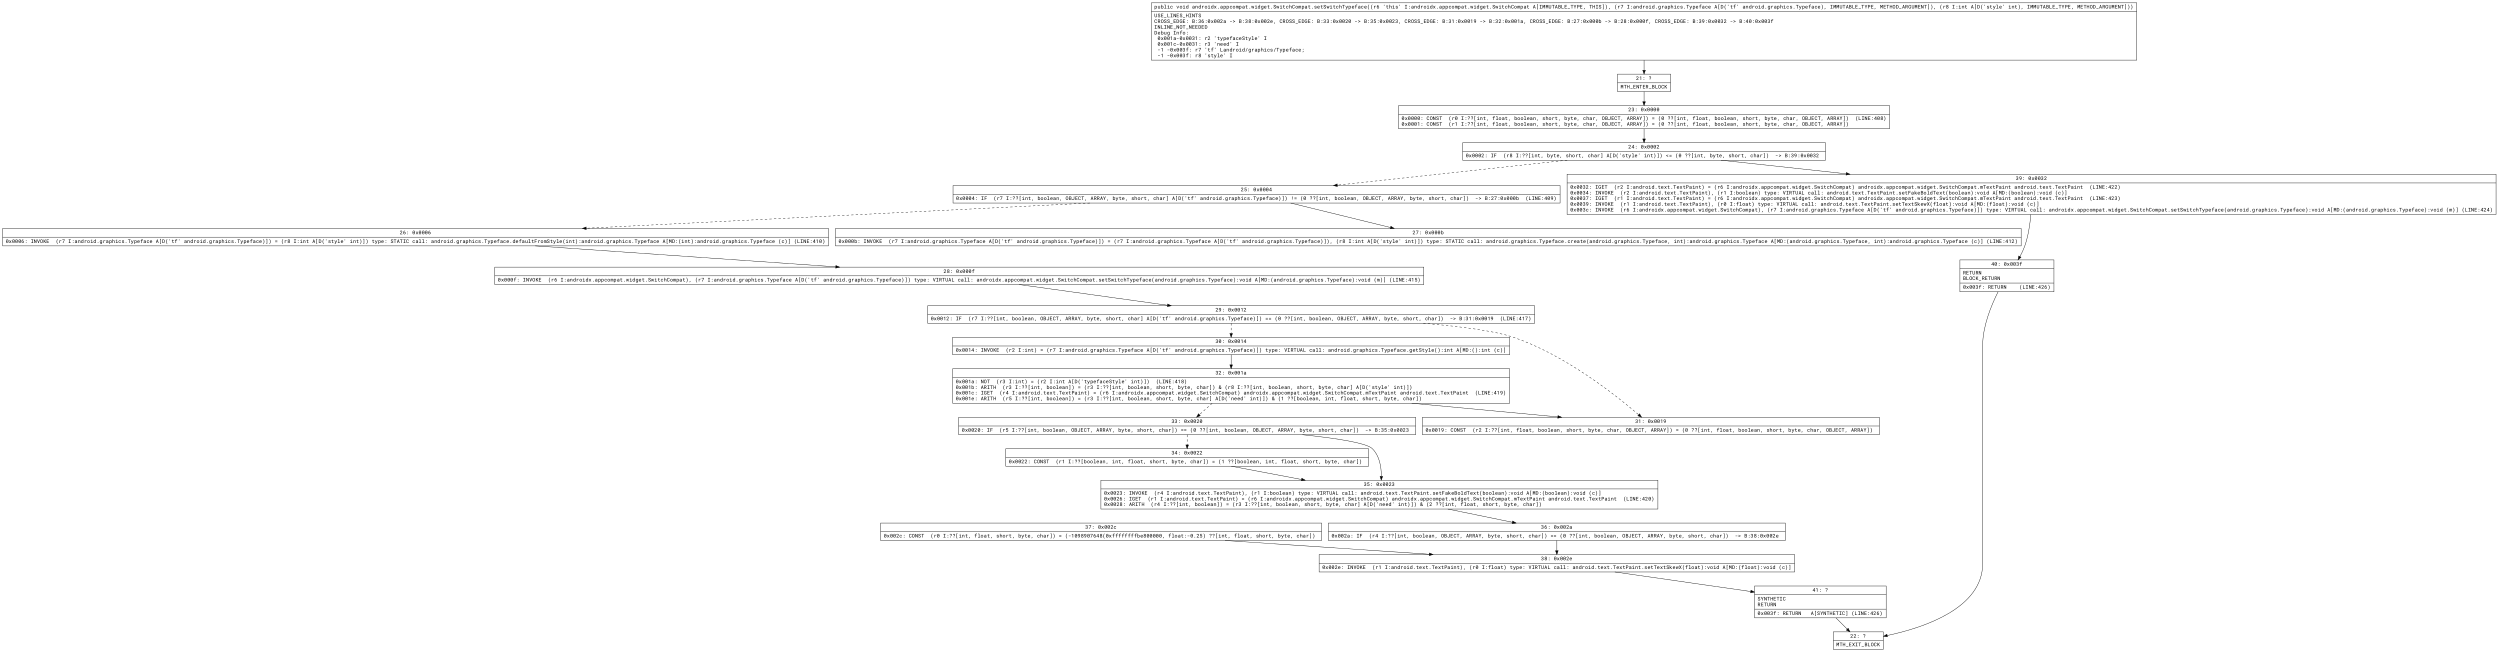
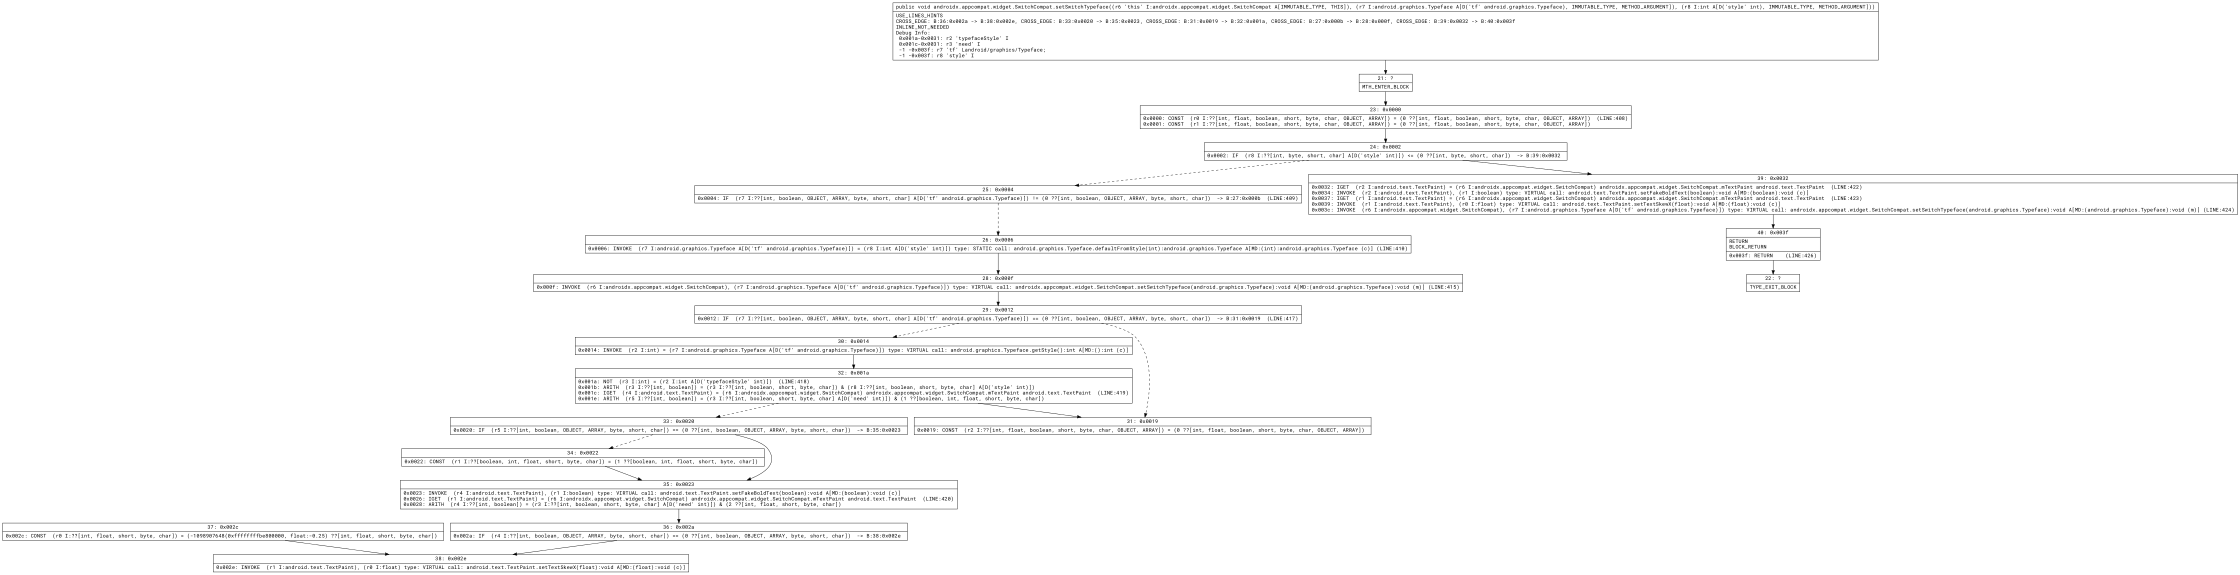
node "27: 0x000b": removed
node "41: ?": removed
node "22: ?": text "MTH_EXIT_BLOCK" -> "TYPE_EXIT_BLOCK"
